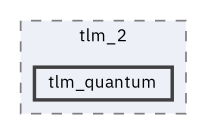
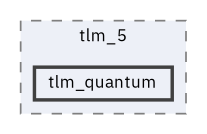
cluster "tlm_2": label "tlm_2" -> "tlm_5"
